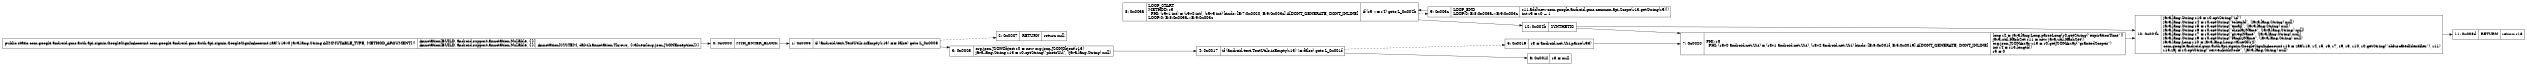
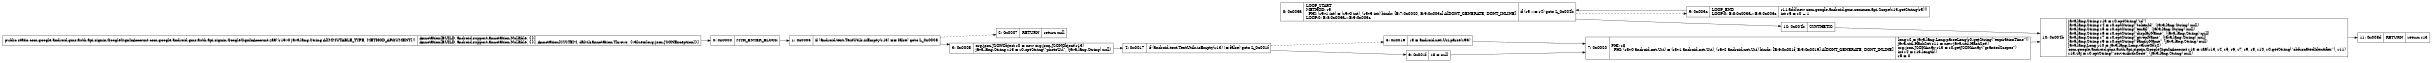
edge "12: 0x004b" -> "7: 0x0020": now "6: 0x001f" -> "7: 0x0020"
